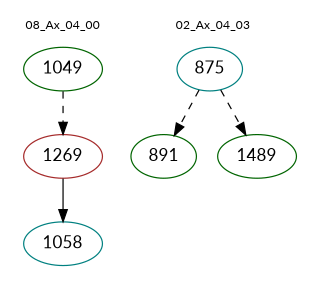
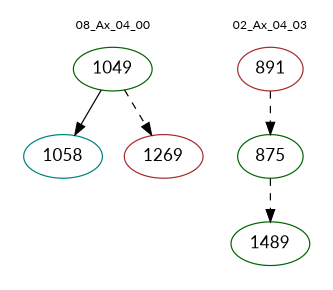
node "875": color teal -> darkgreen
edge "875" -> "891": reversed
node "891": color darkgreen -> brown
edge "1269" -> "1058": now "1049" -> "1058"
